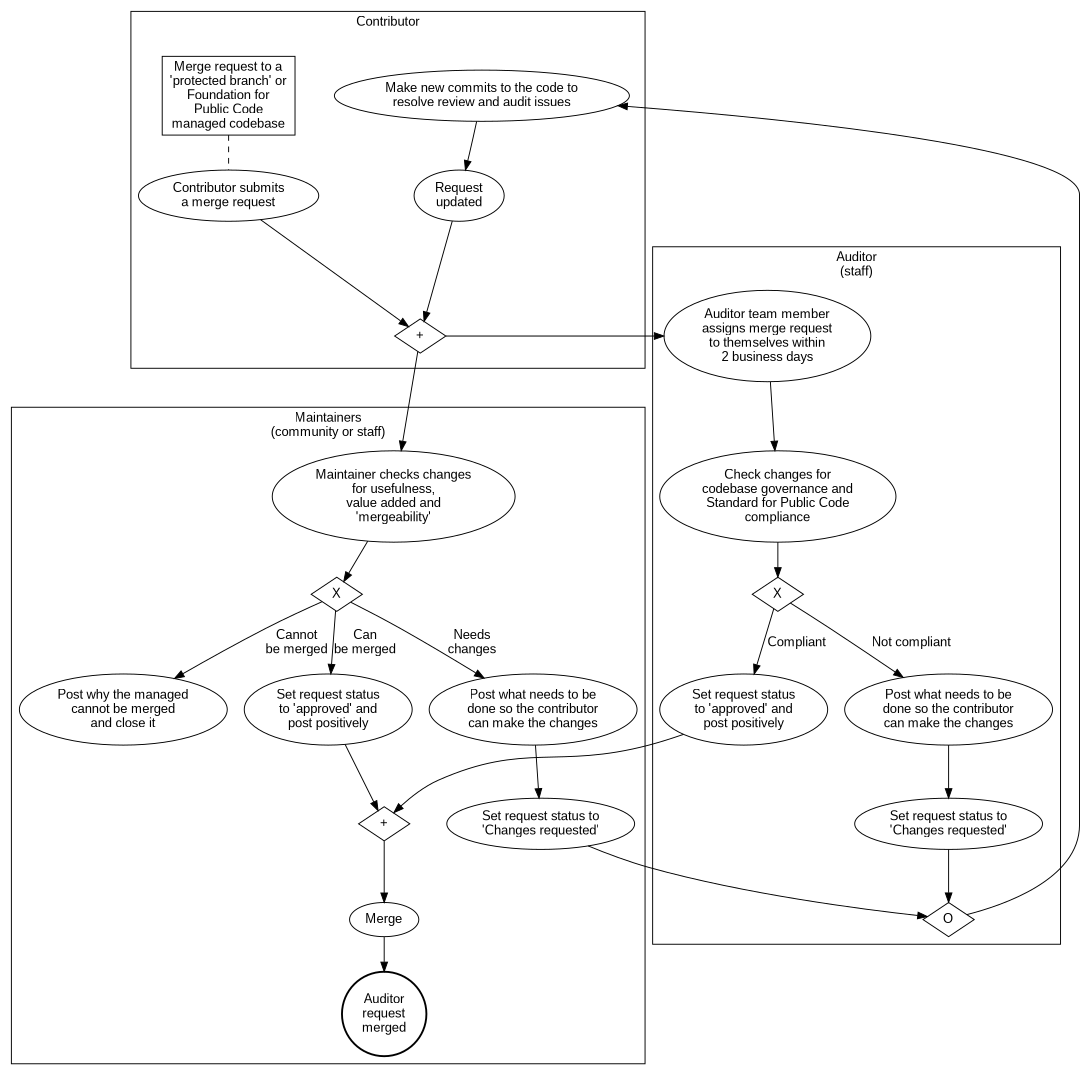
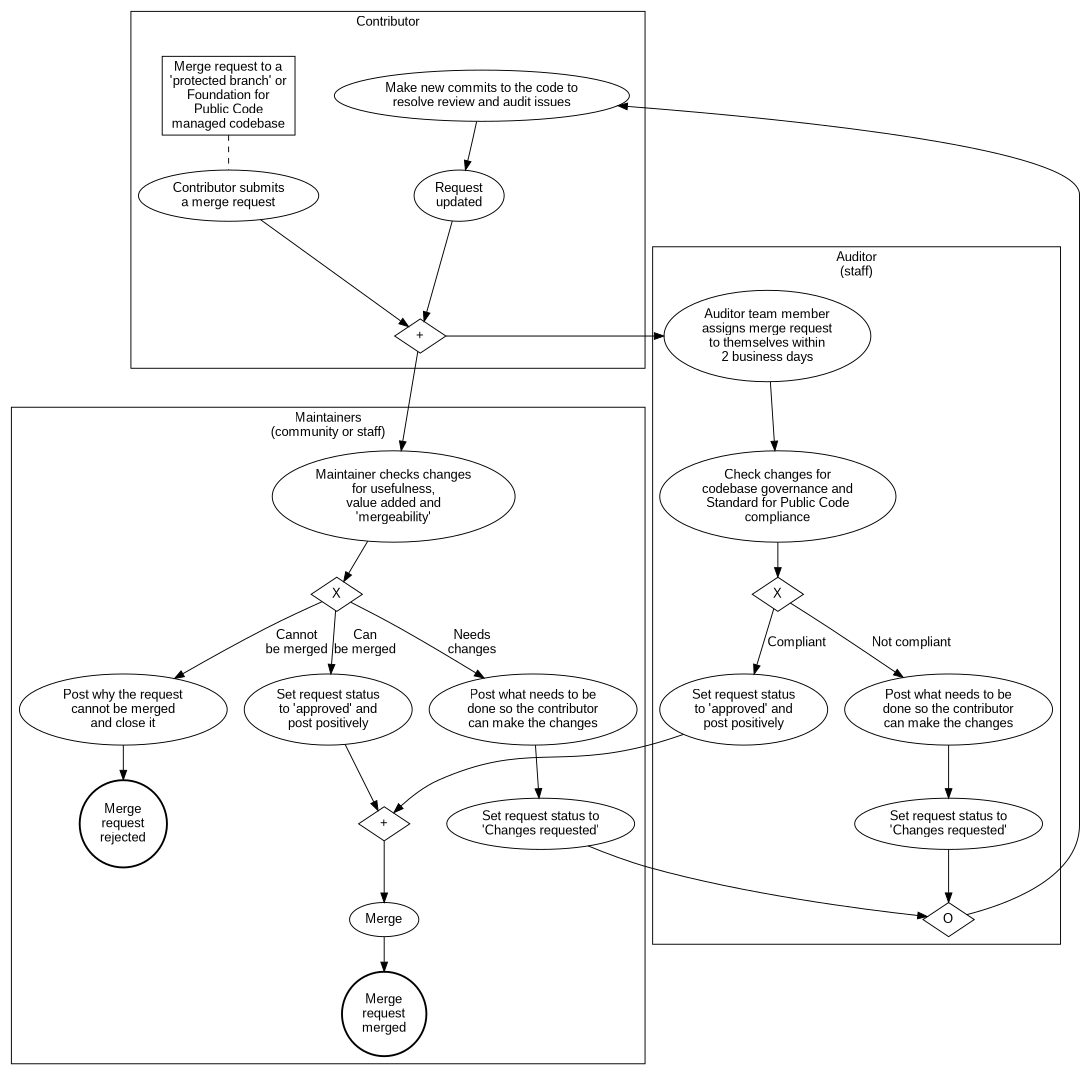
node "Post why the managed cannot be merged and close it": label "Post why the managed cannot be merged and close it" -> "Post why the request cannot be merged and close it"
node "Merge request rejected": added
node "Auditor request merged": label "Auditor request merged" -> "Merge request merged"
